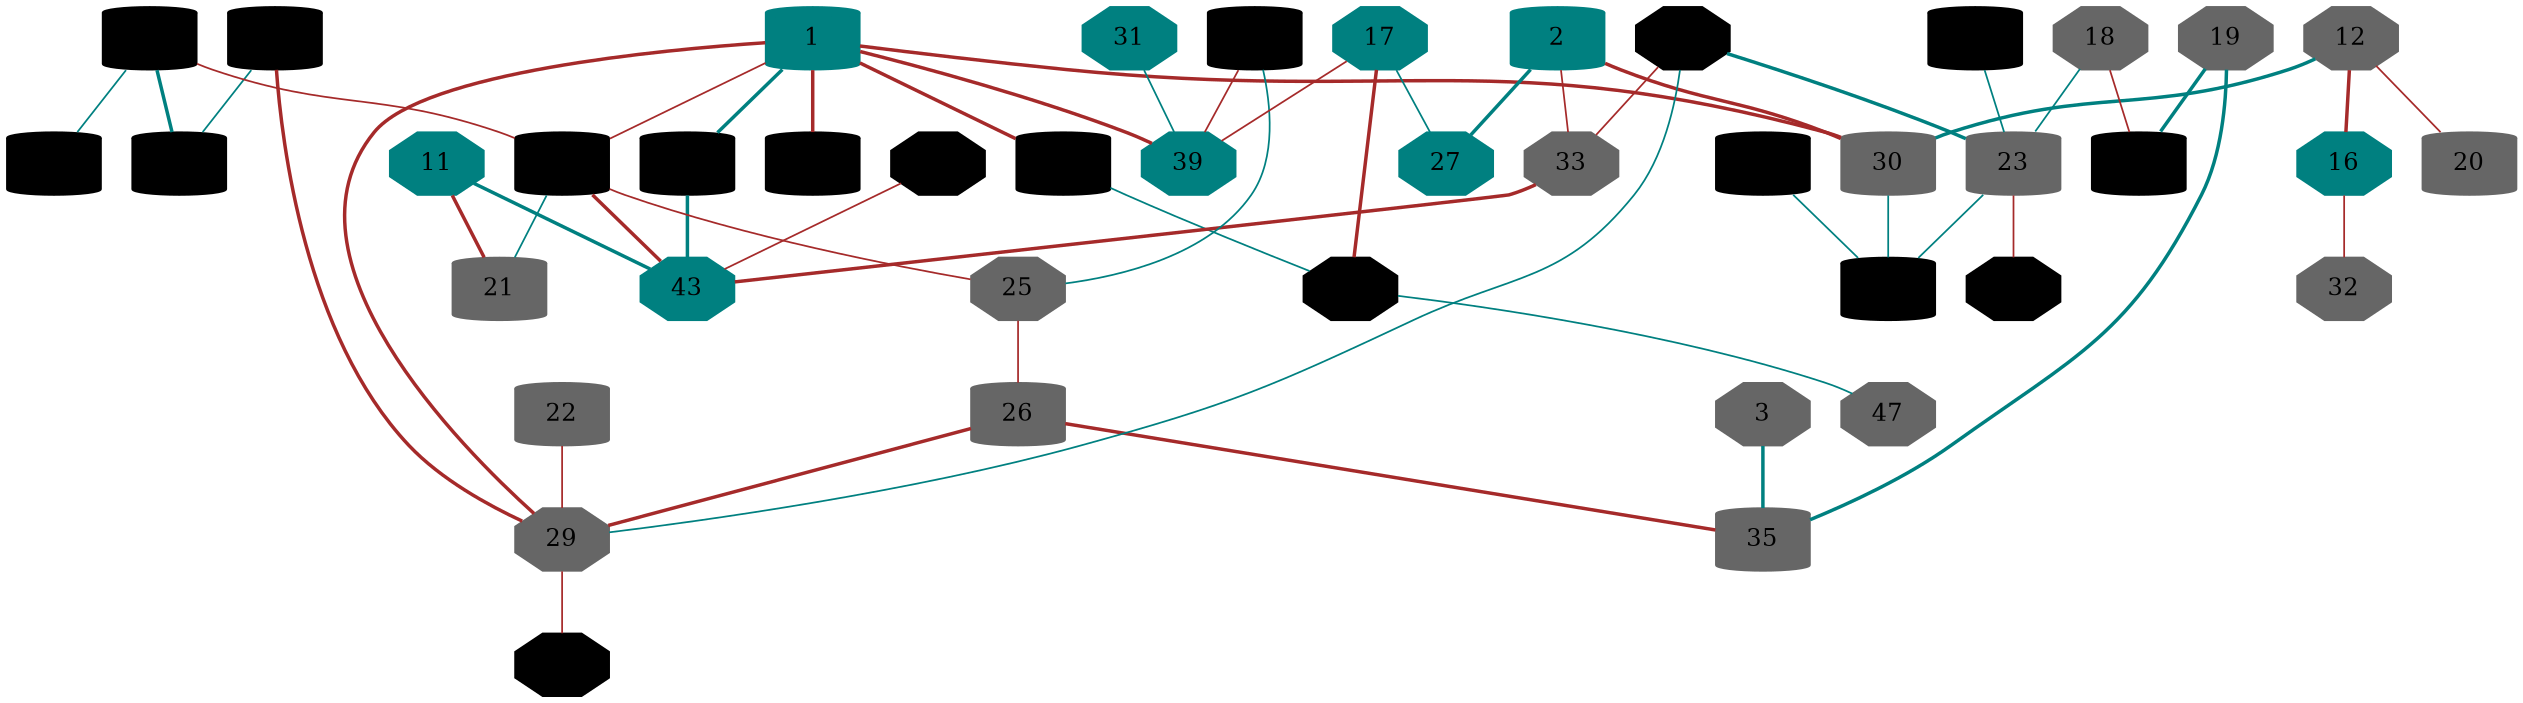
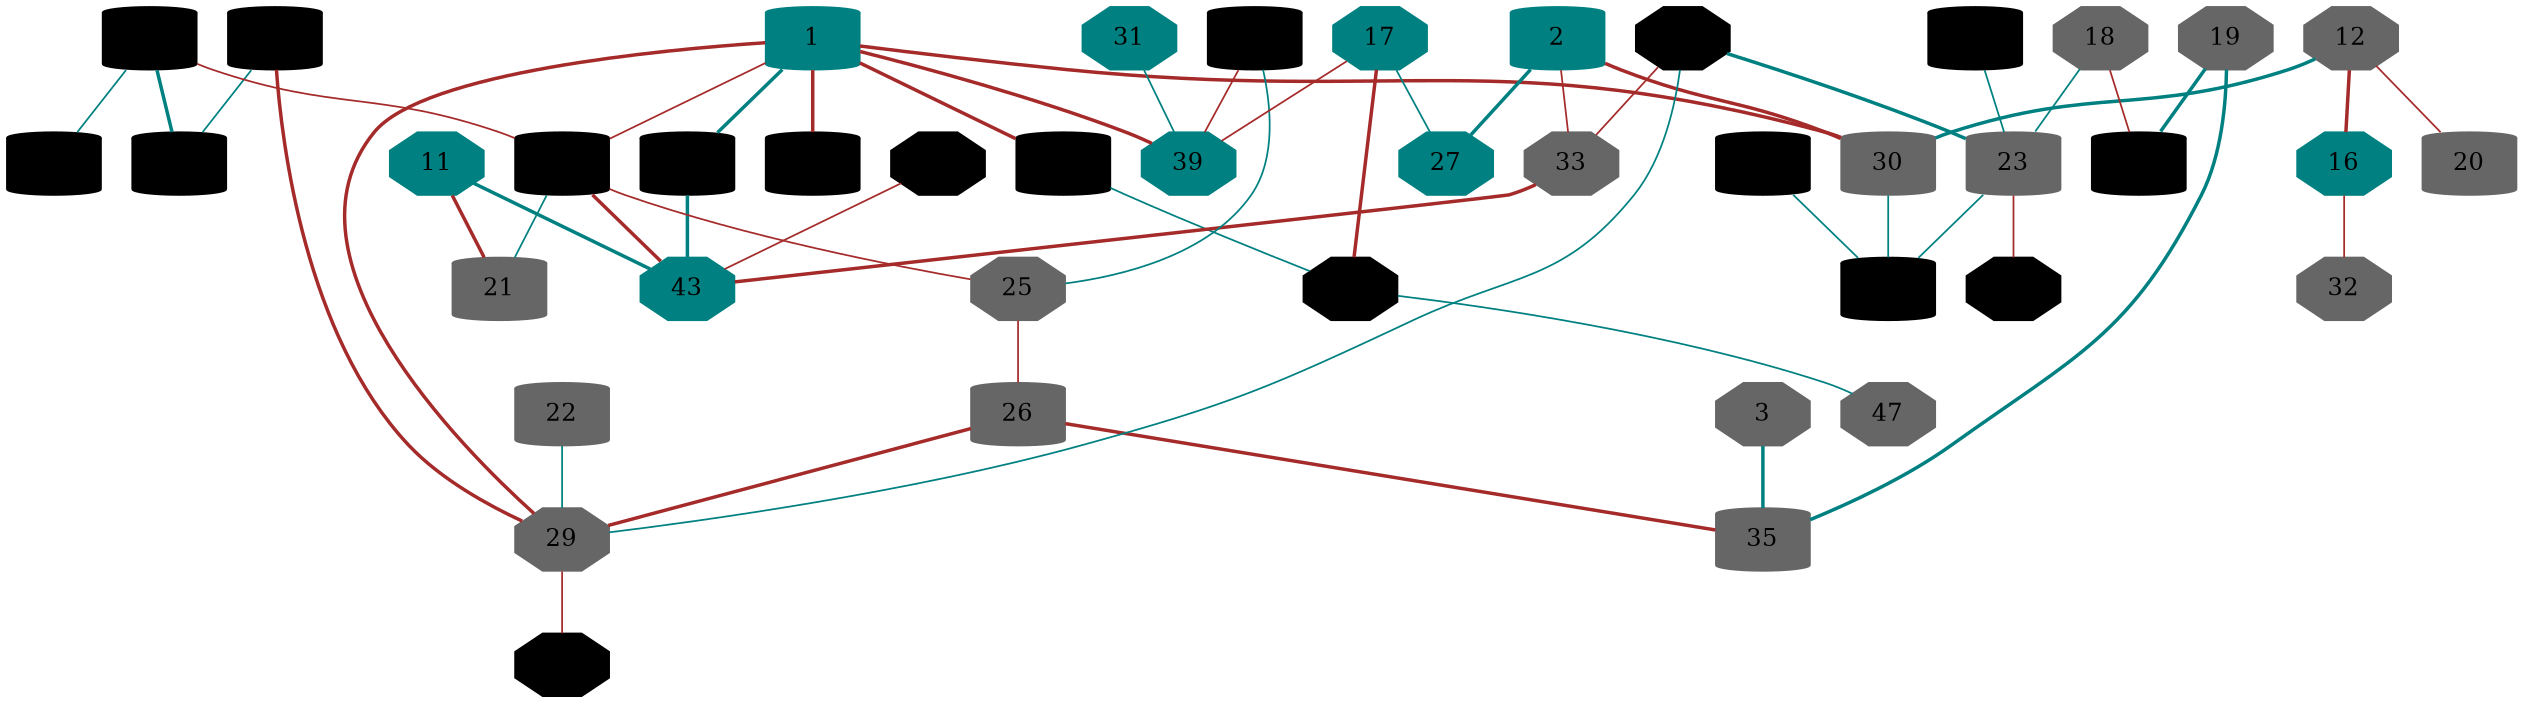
edge "22" -- "29": color brown -> teal
